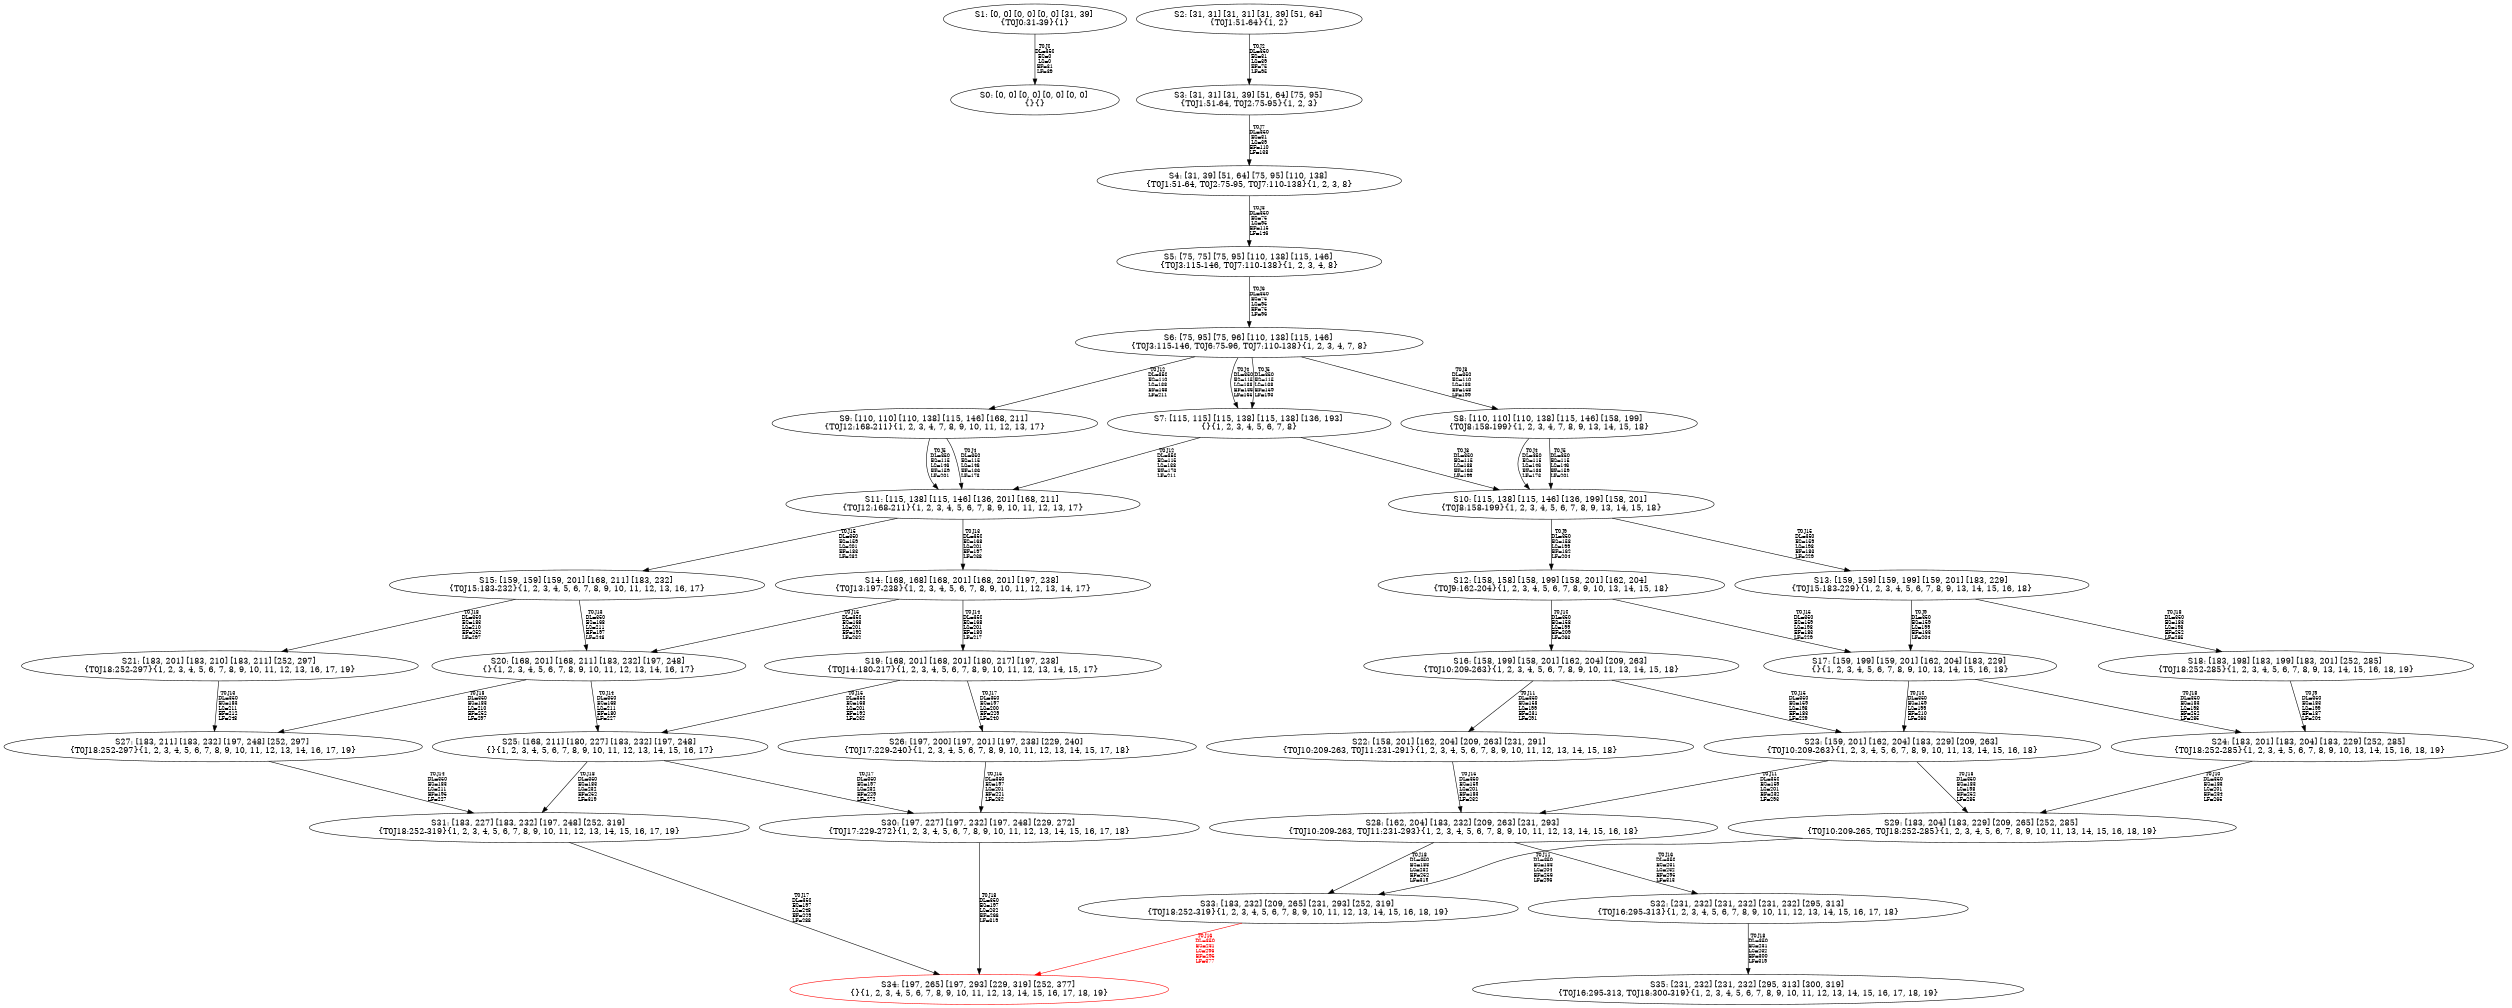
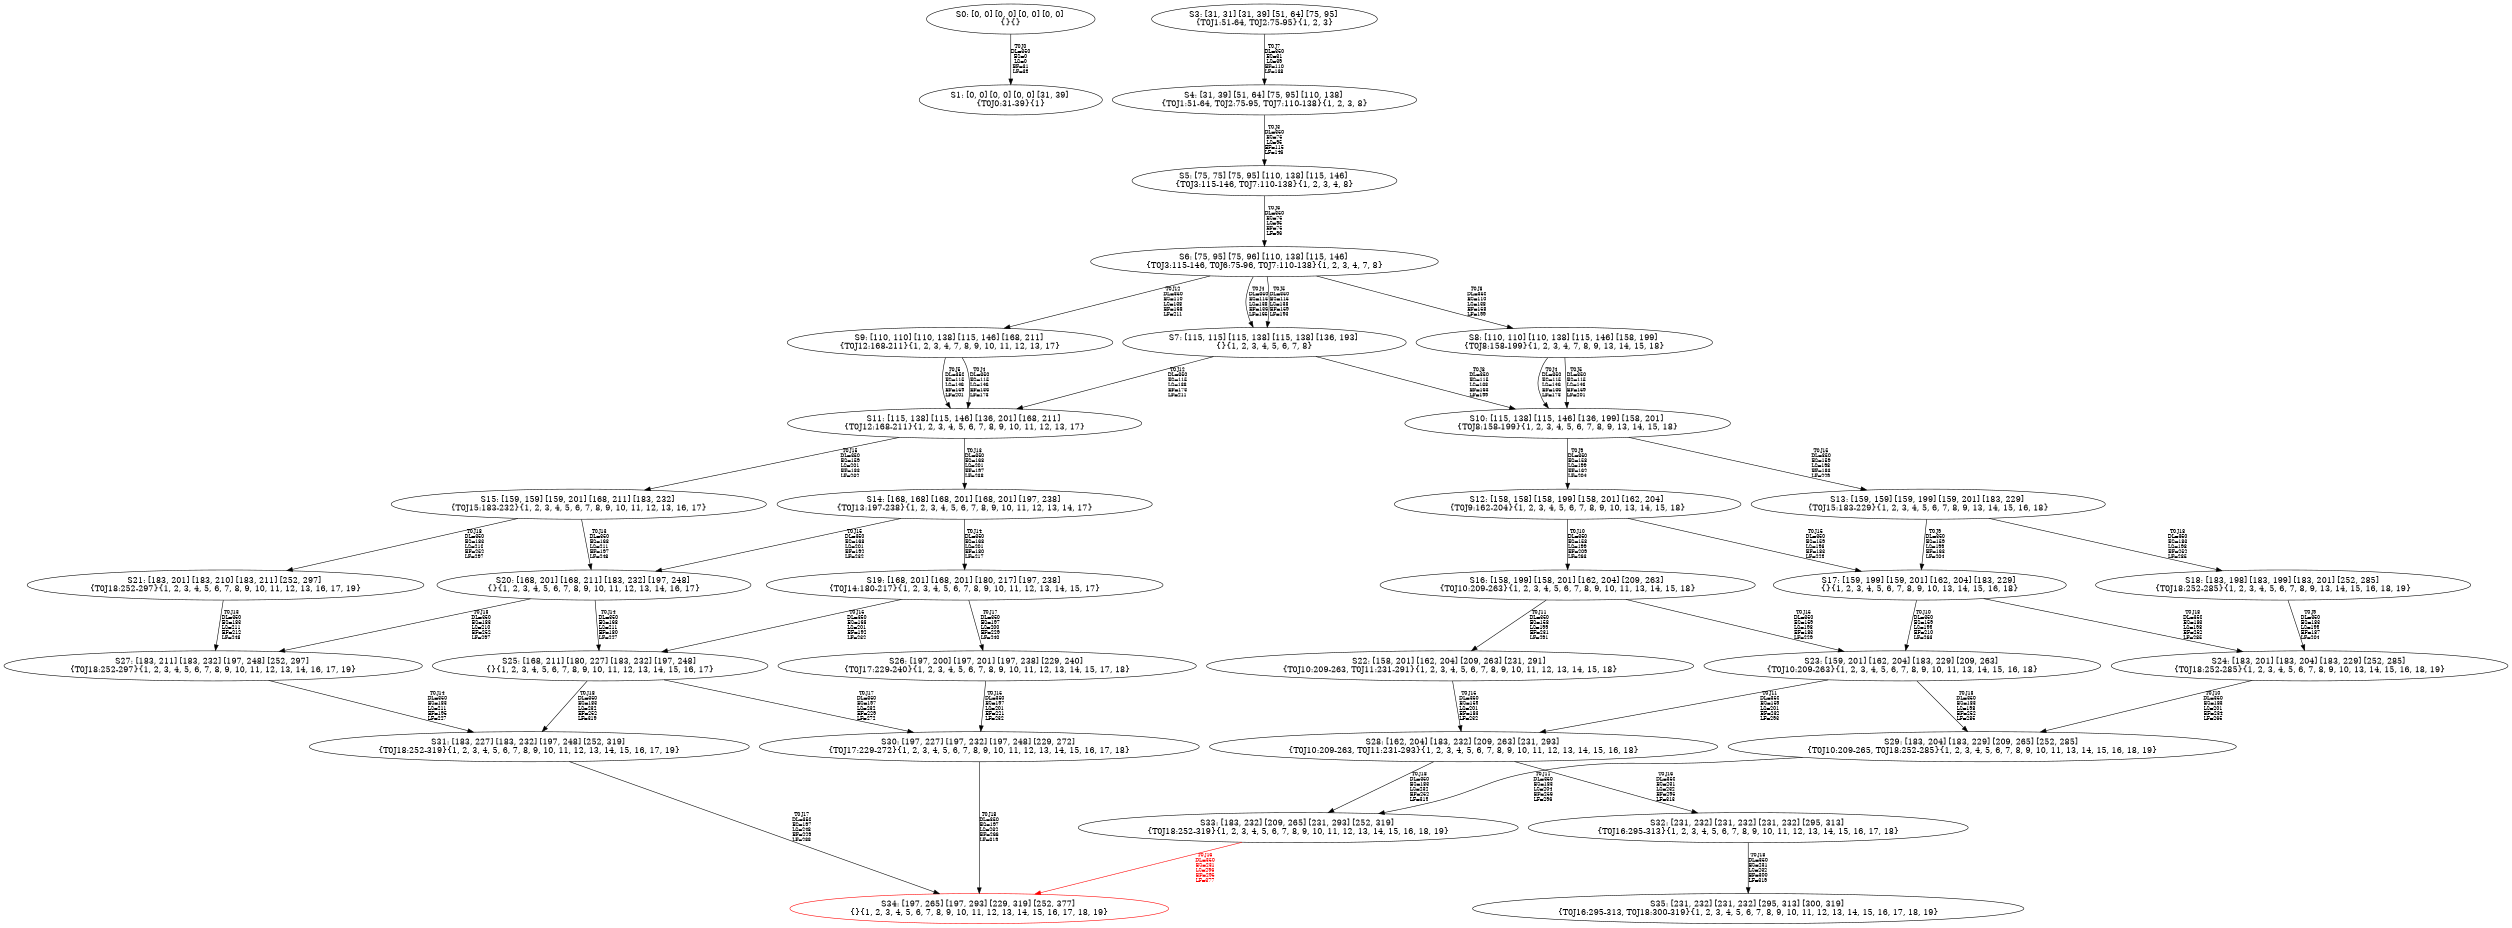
node "S2: [31, 31] [31, 31] [31, 39] [51, 64] {T0J1:51-64}{1, 2}": removed
edge "S1: [0, 0] [0, 0] [0, 0] [31, 39] {T0J0:31-39}{1}" -> "S0: [0, 0] [0, 0] [0, 0] [0, 0] {}{}": reversed
